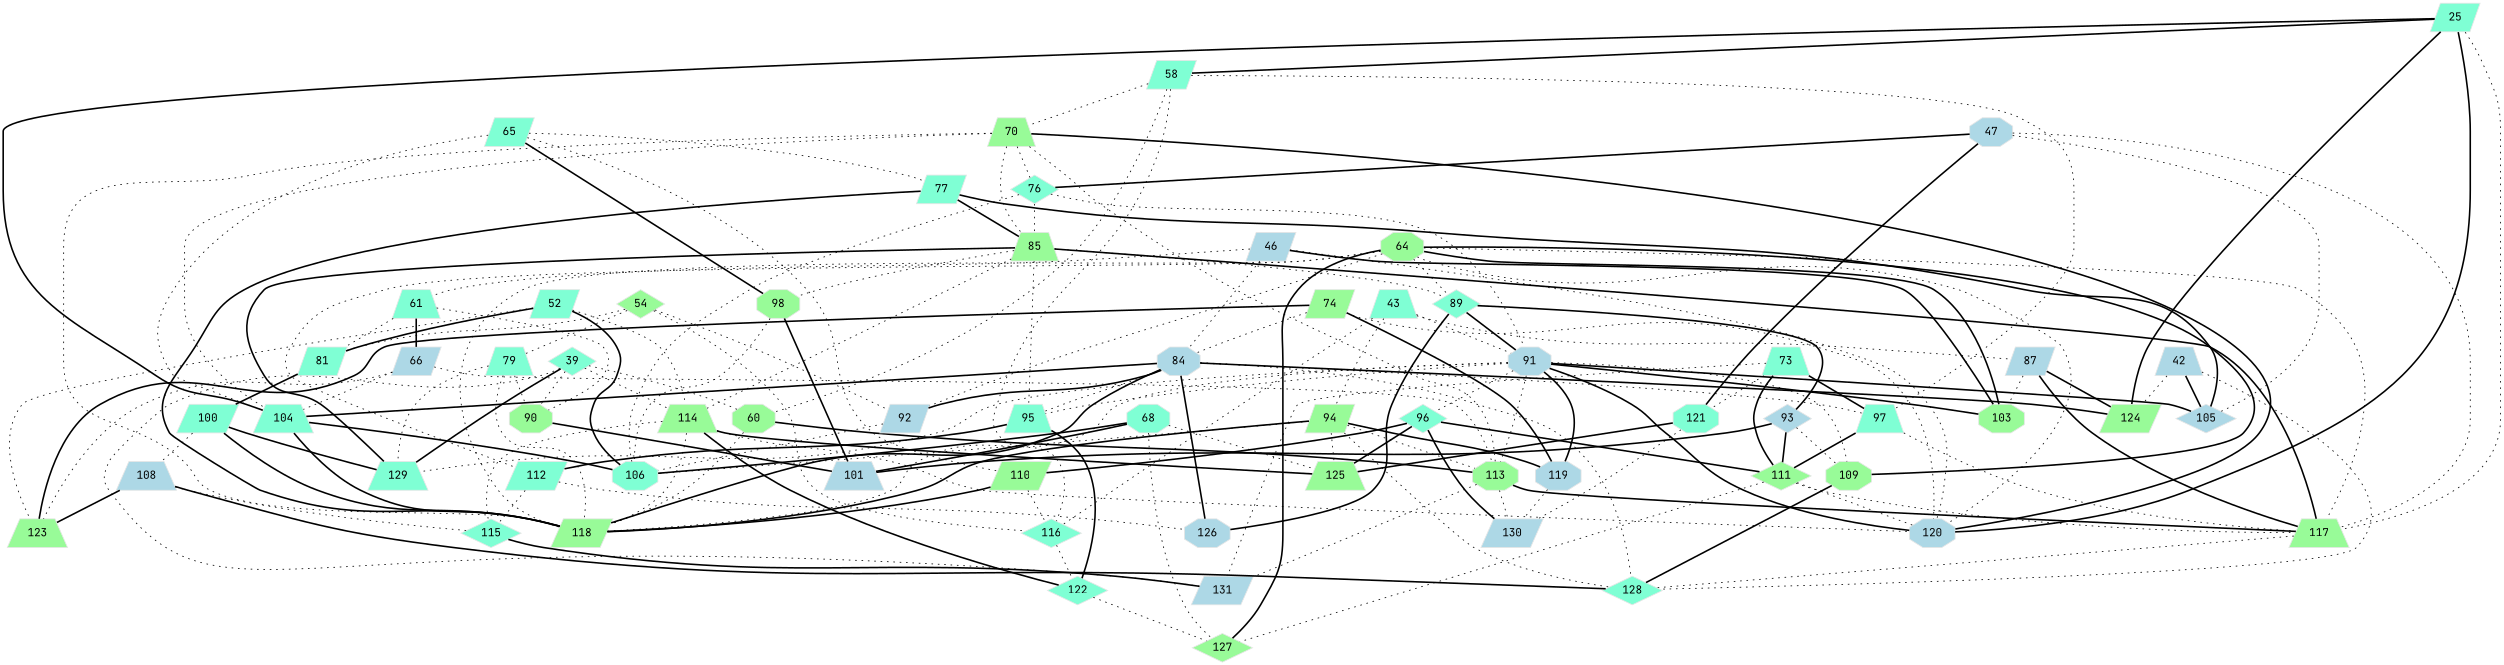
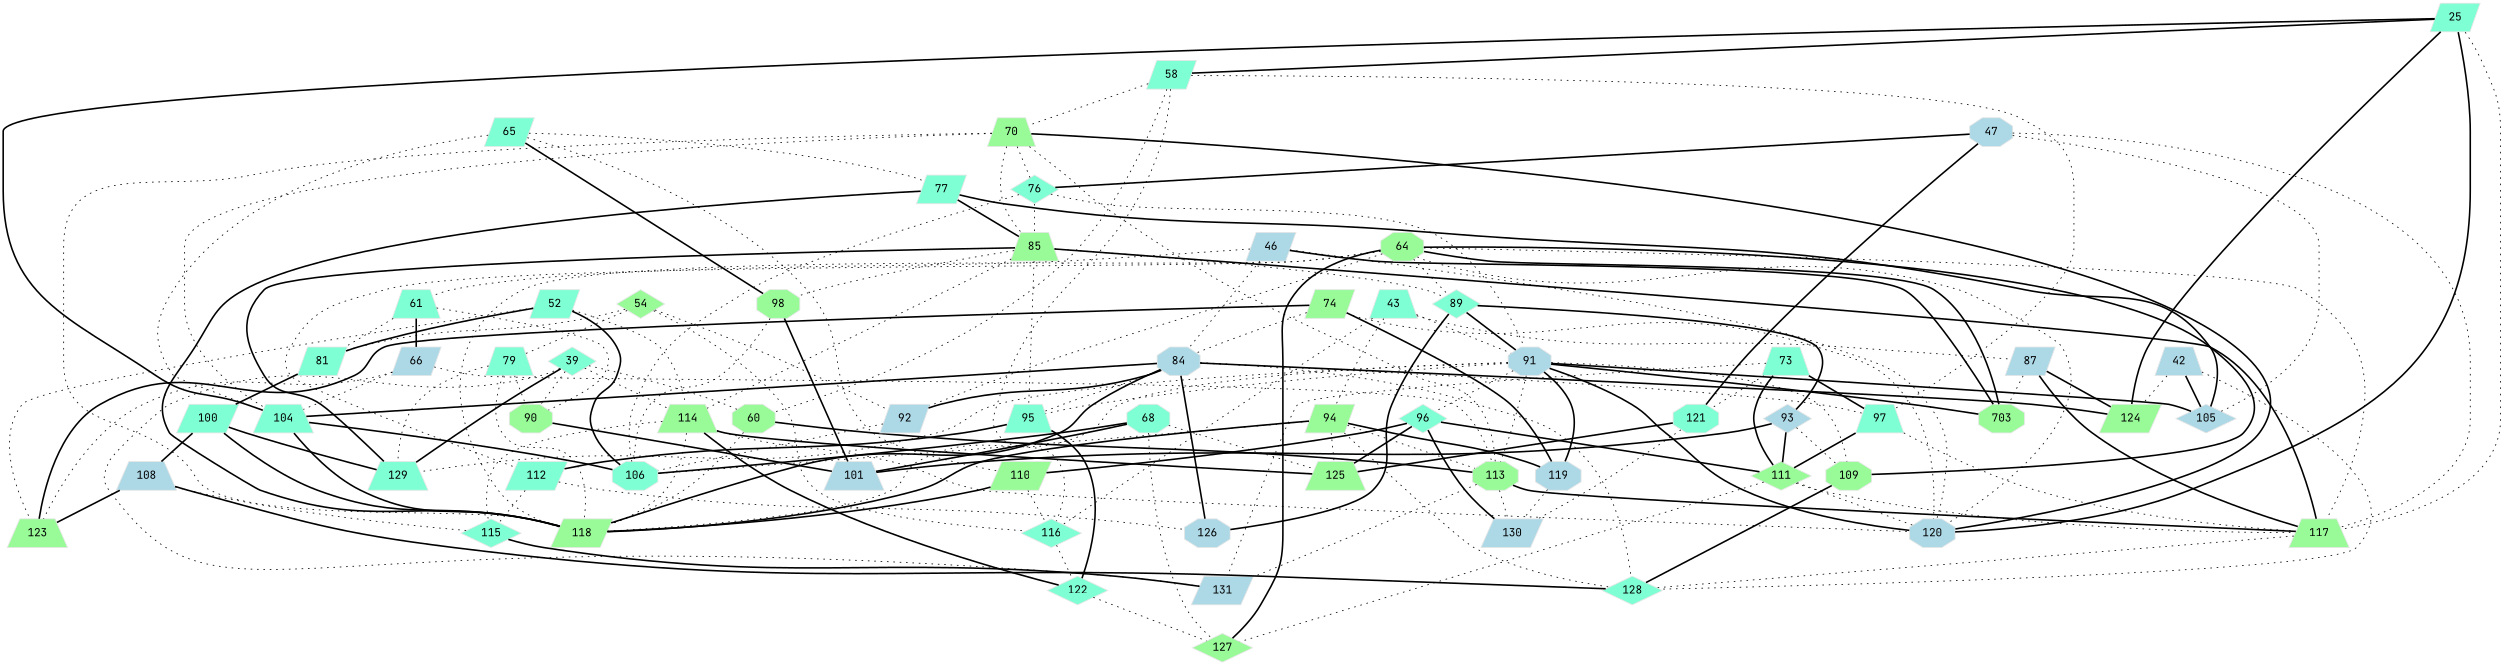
node "103": label "103" -> "703"
edge "100" -- "108": style dotted -> bold
